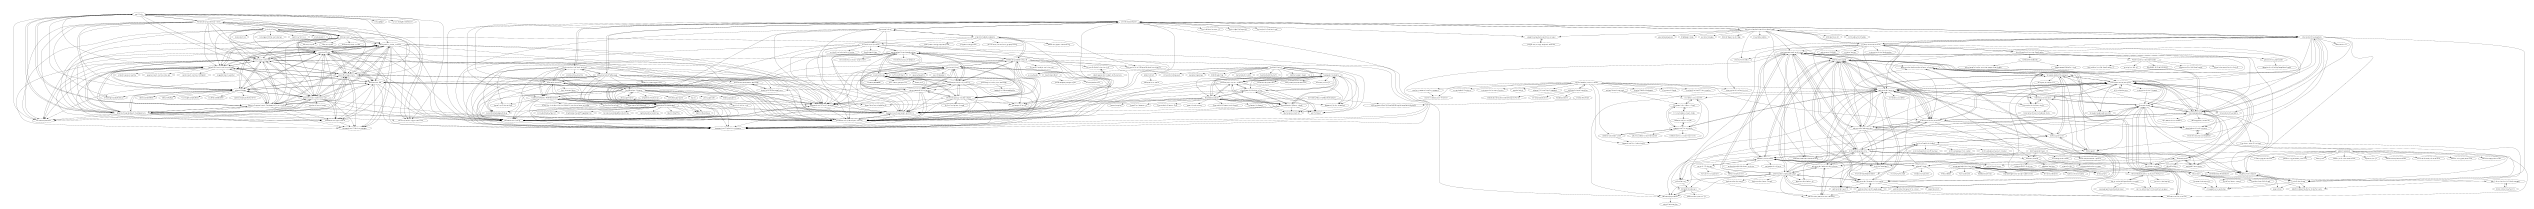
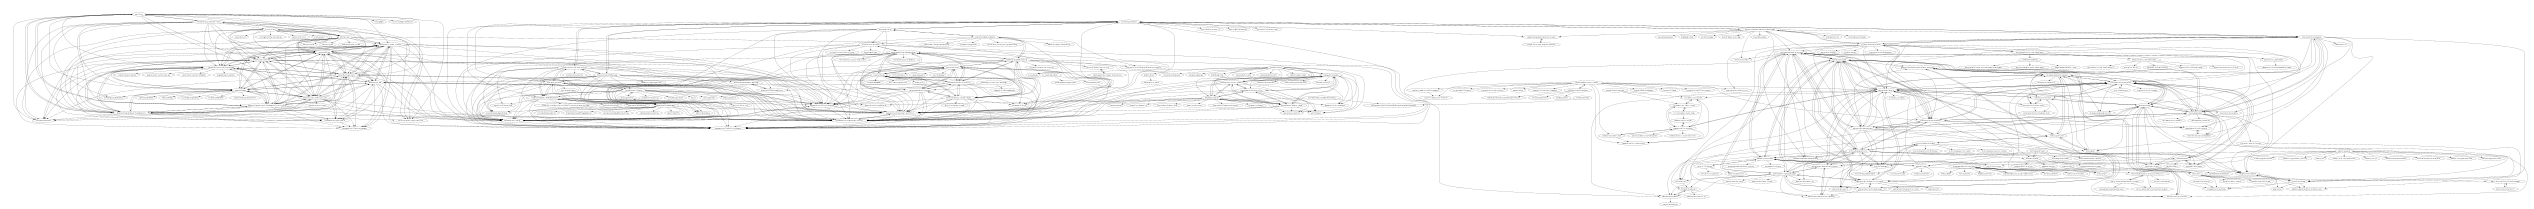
node "aprikyan/google-books-downloader": added
edge "internetarchive/liveweb" -> "ikreymer/pywb": now "ikreymer/webarchiveplayer" -> "ikreymer/pywb"
